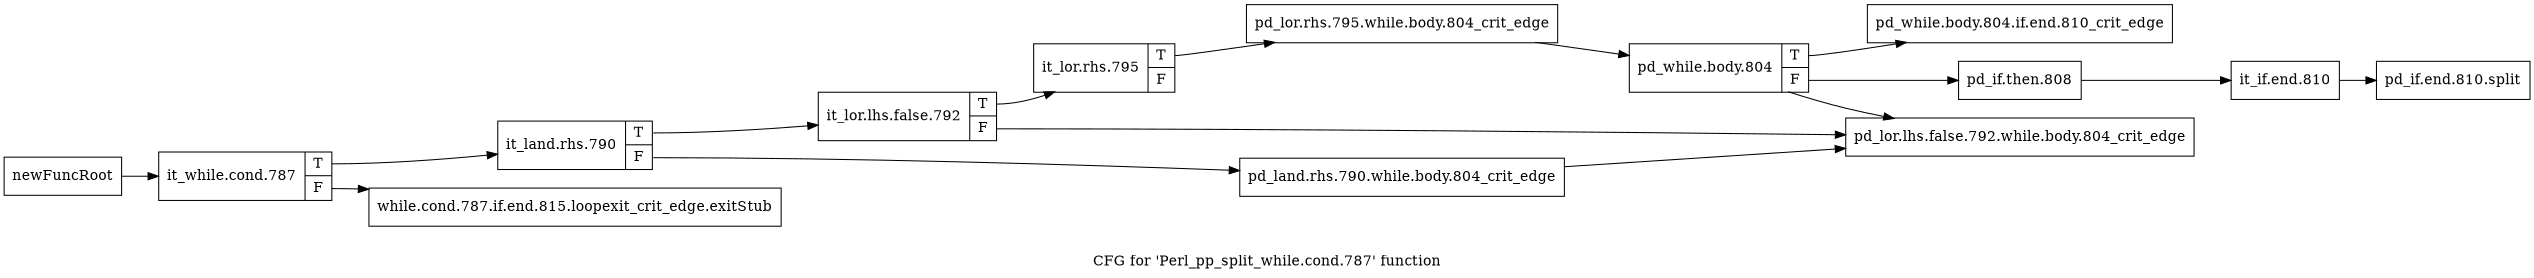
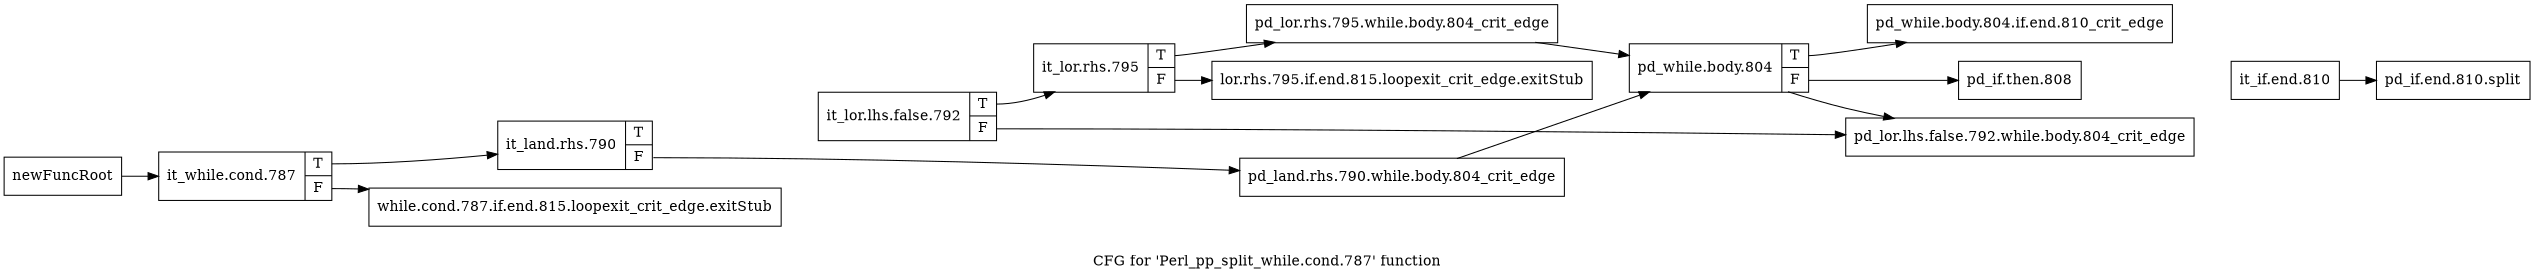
node "lor.rhs.795.if.end.815.loopexit_crit_edge.exitStub": added
edge "pd_if.then.808" -> "it_if.end.810": removed
edge "it_land.rhs.790" -> "it_lor.lhs.false.792": removed
edge "pd_land.rhs.790.while.body.804_crit_edge" -> "pd_lor.lhs.false.792.while.body.804_crit_edge": now "pd_land.rhs.790.while.body.804_crit_edge" -> "pd_while.body.804"
